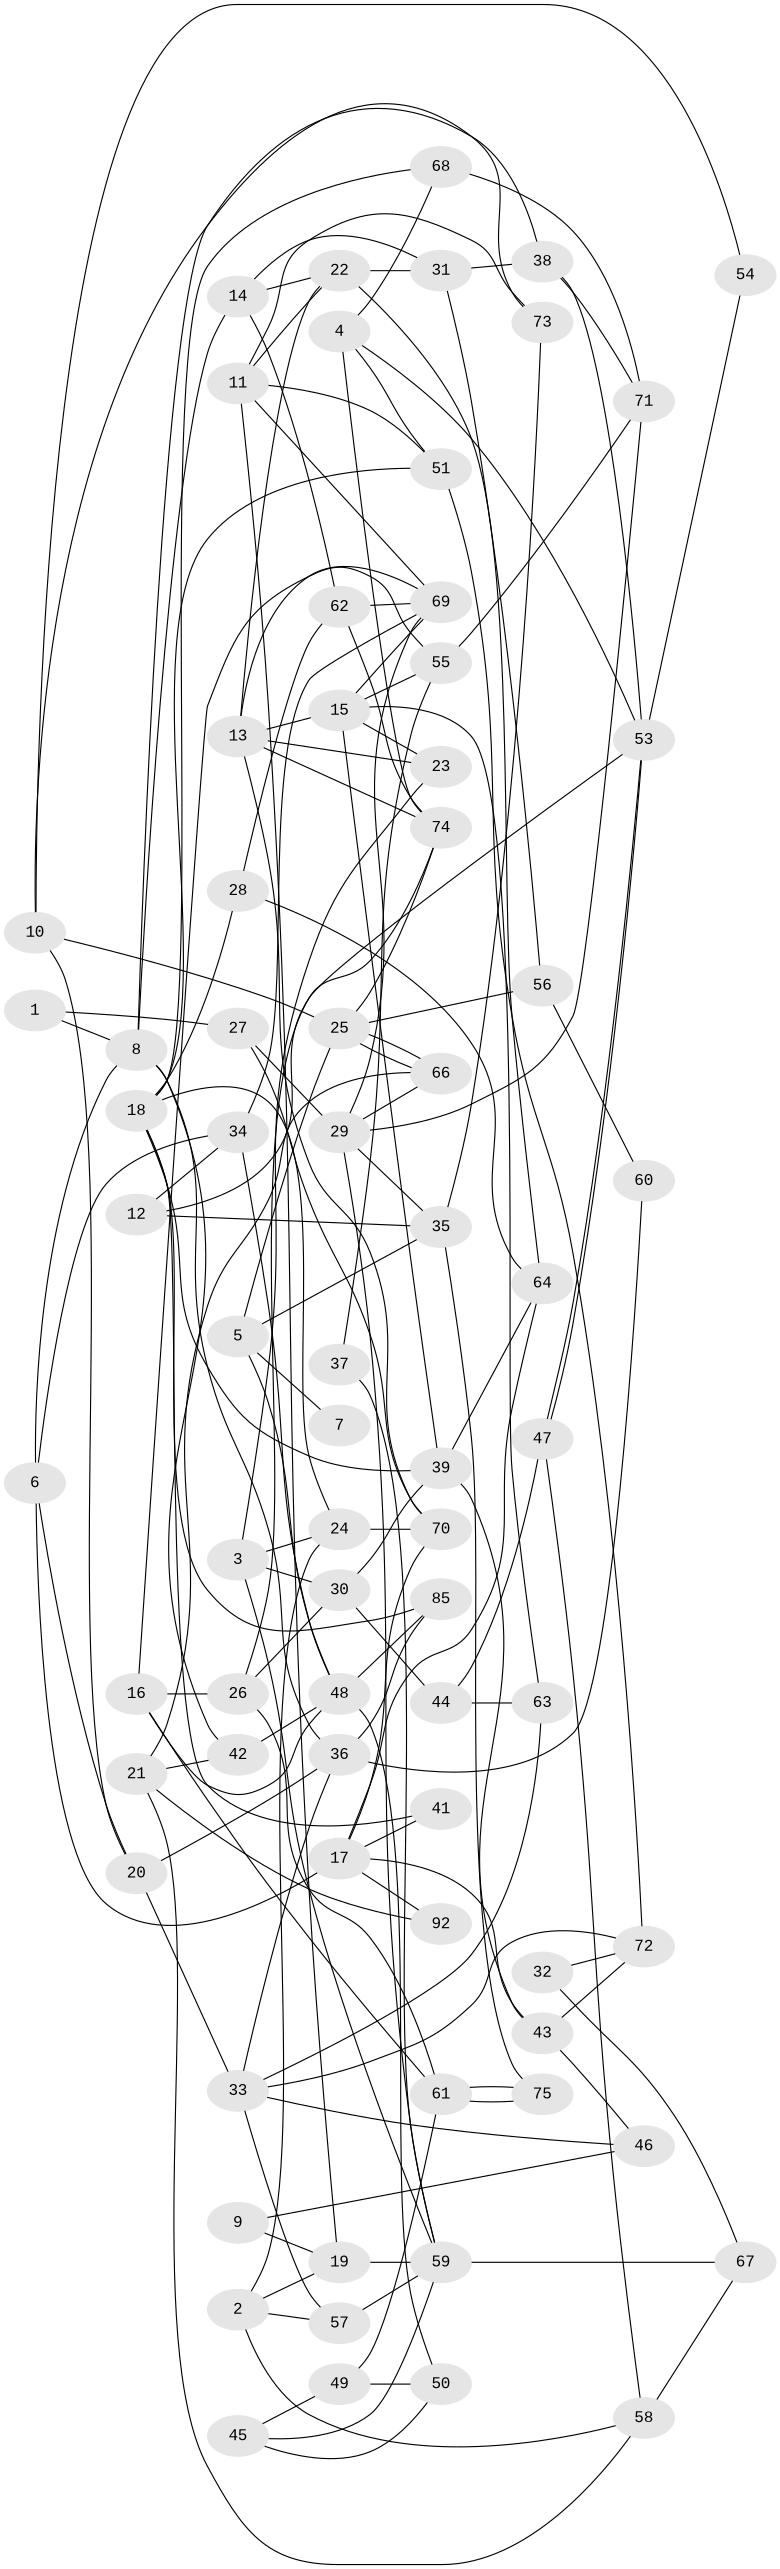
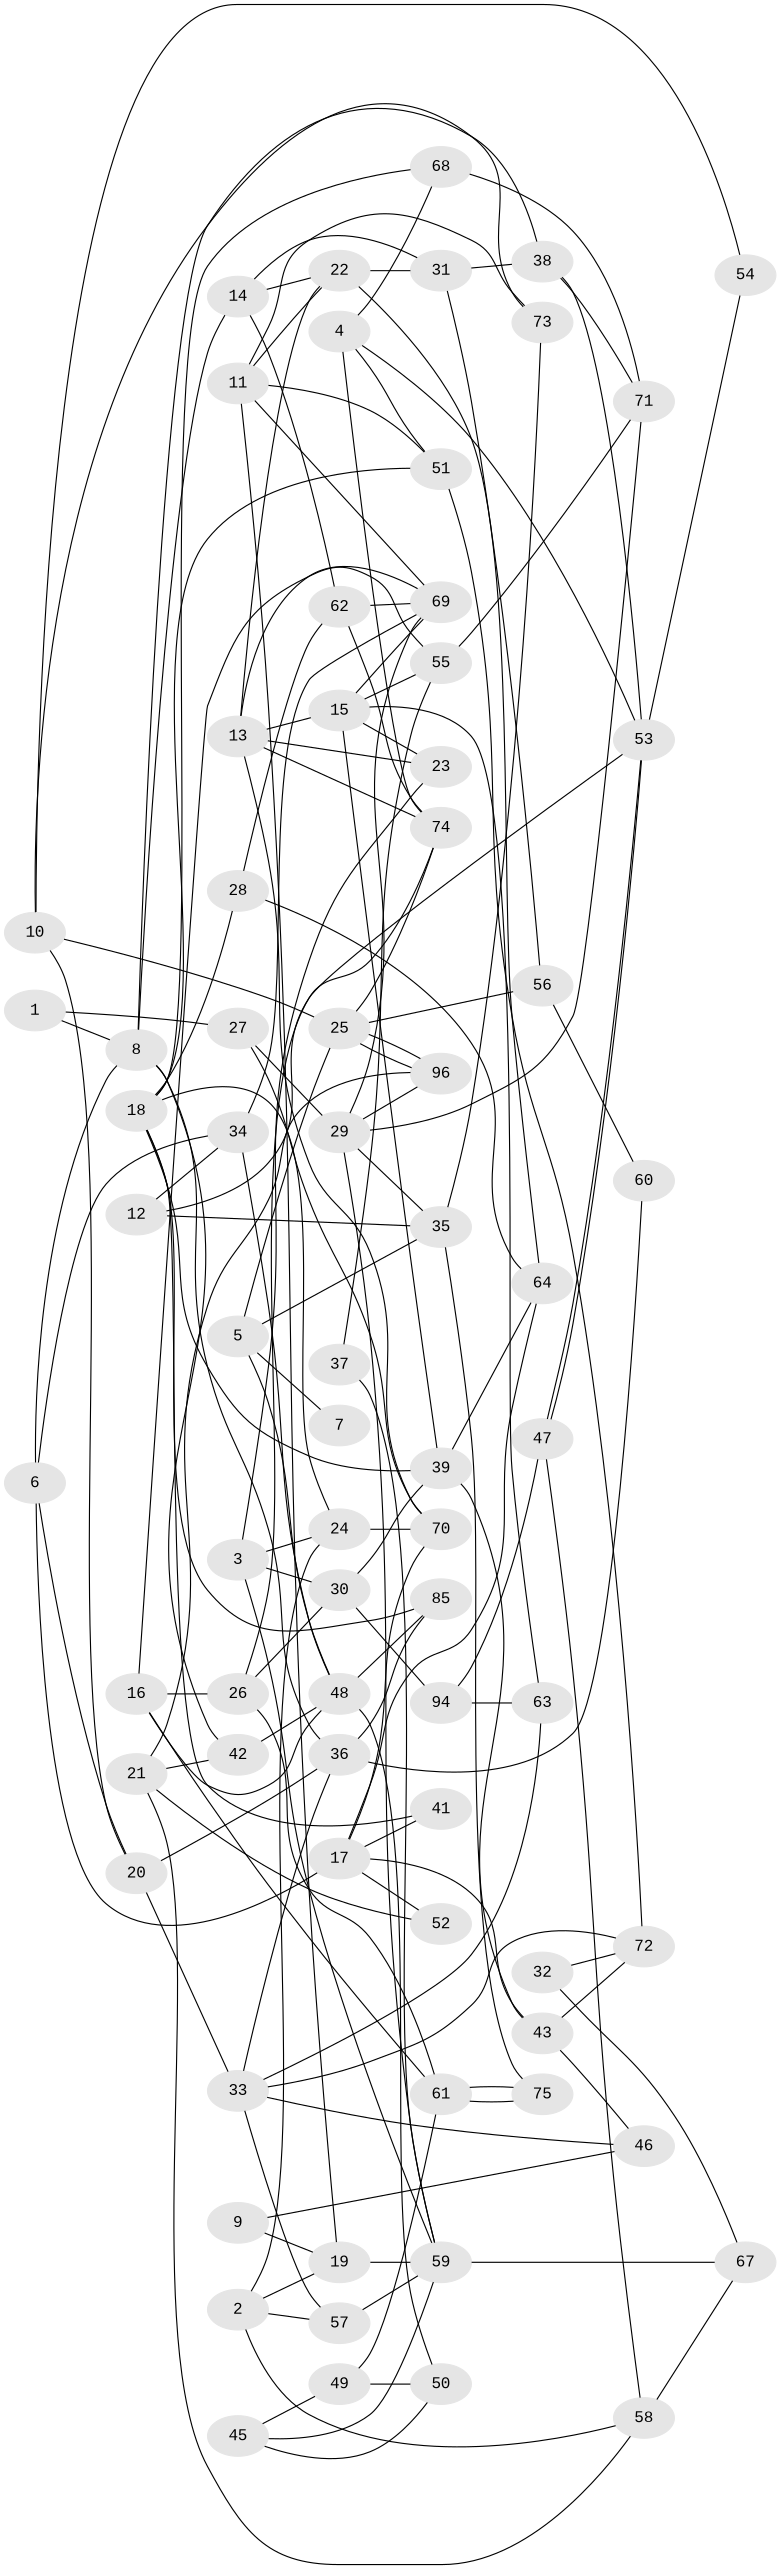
node "66": label "66" -> "96"
node "44": label "44" -> "94"
node "92": label "92" -> "52"
